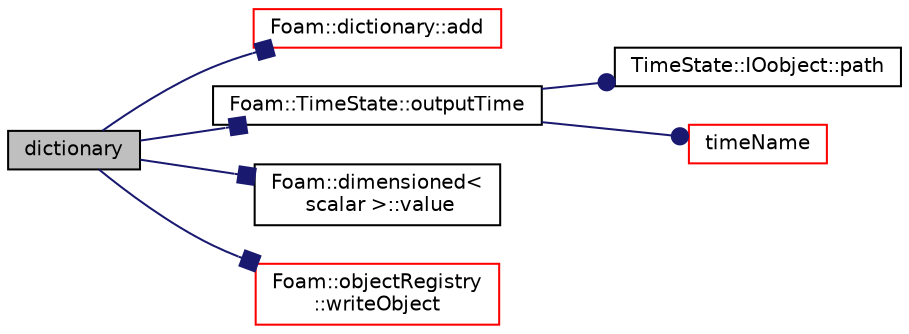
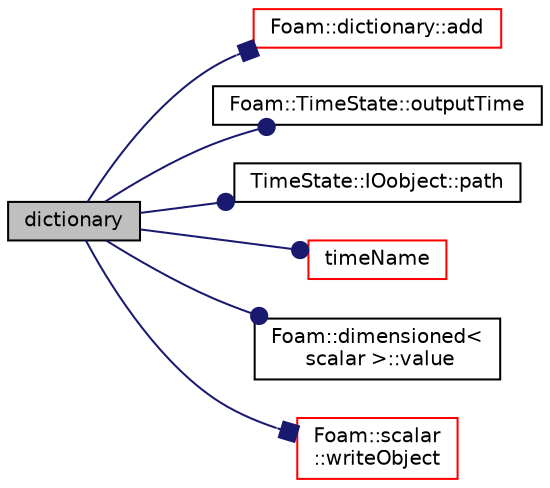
edge "Foam::TimeState::outputTime" -> "TimeState::IOobject::path": now "dictionary" -> "TimeState::IOobject::path"
edge "Foam::TimeState::outputTime" -> "timeName": now "dictionary" -> "timeName"
edge "dictionary" -> "Foam::TimeState::outputTime": arrowhead box -> dot
edge "dictionary" -> "Foam::dimensioned< scalar >::value": arrowhead box -> dot
node "Foam::objectRegistry ::writeObject": label "Foam::objectRegistry ::writeObject" -> "Foam::scalar ::writeObject"
